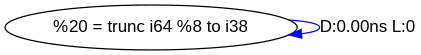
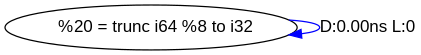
node "%20 = trunc i64 %8 to i38": label "%20 = trunc i64 %8 to i38" -> "%20 = trunc i64 %8 to i32"
